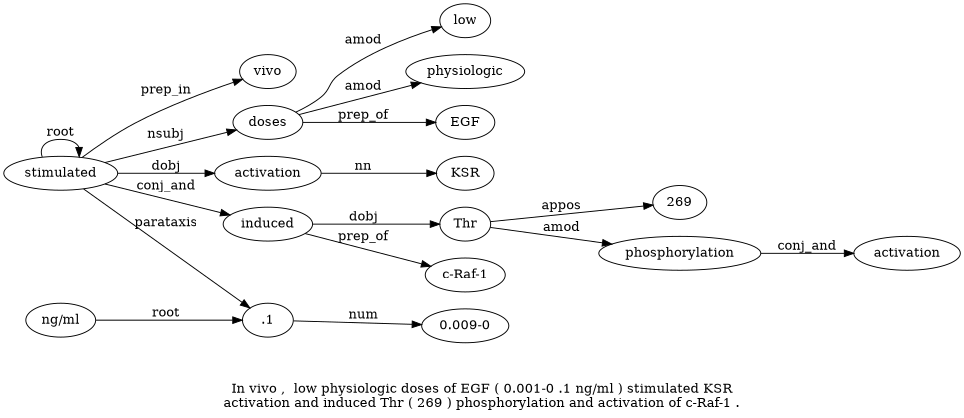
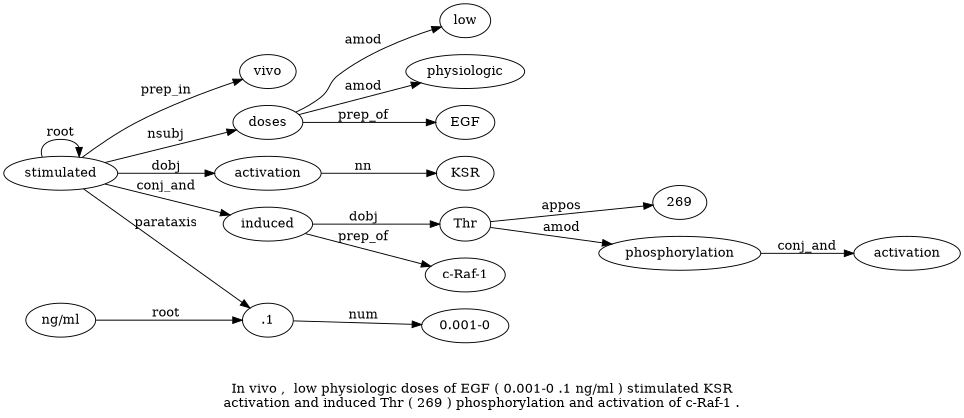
node "0.009-0": label "0.009-0" -> "0.001-0"
